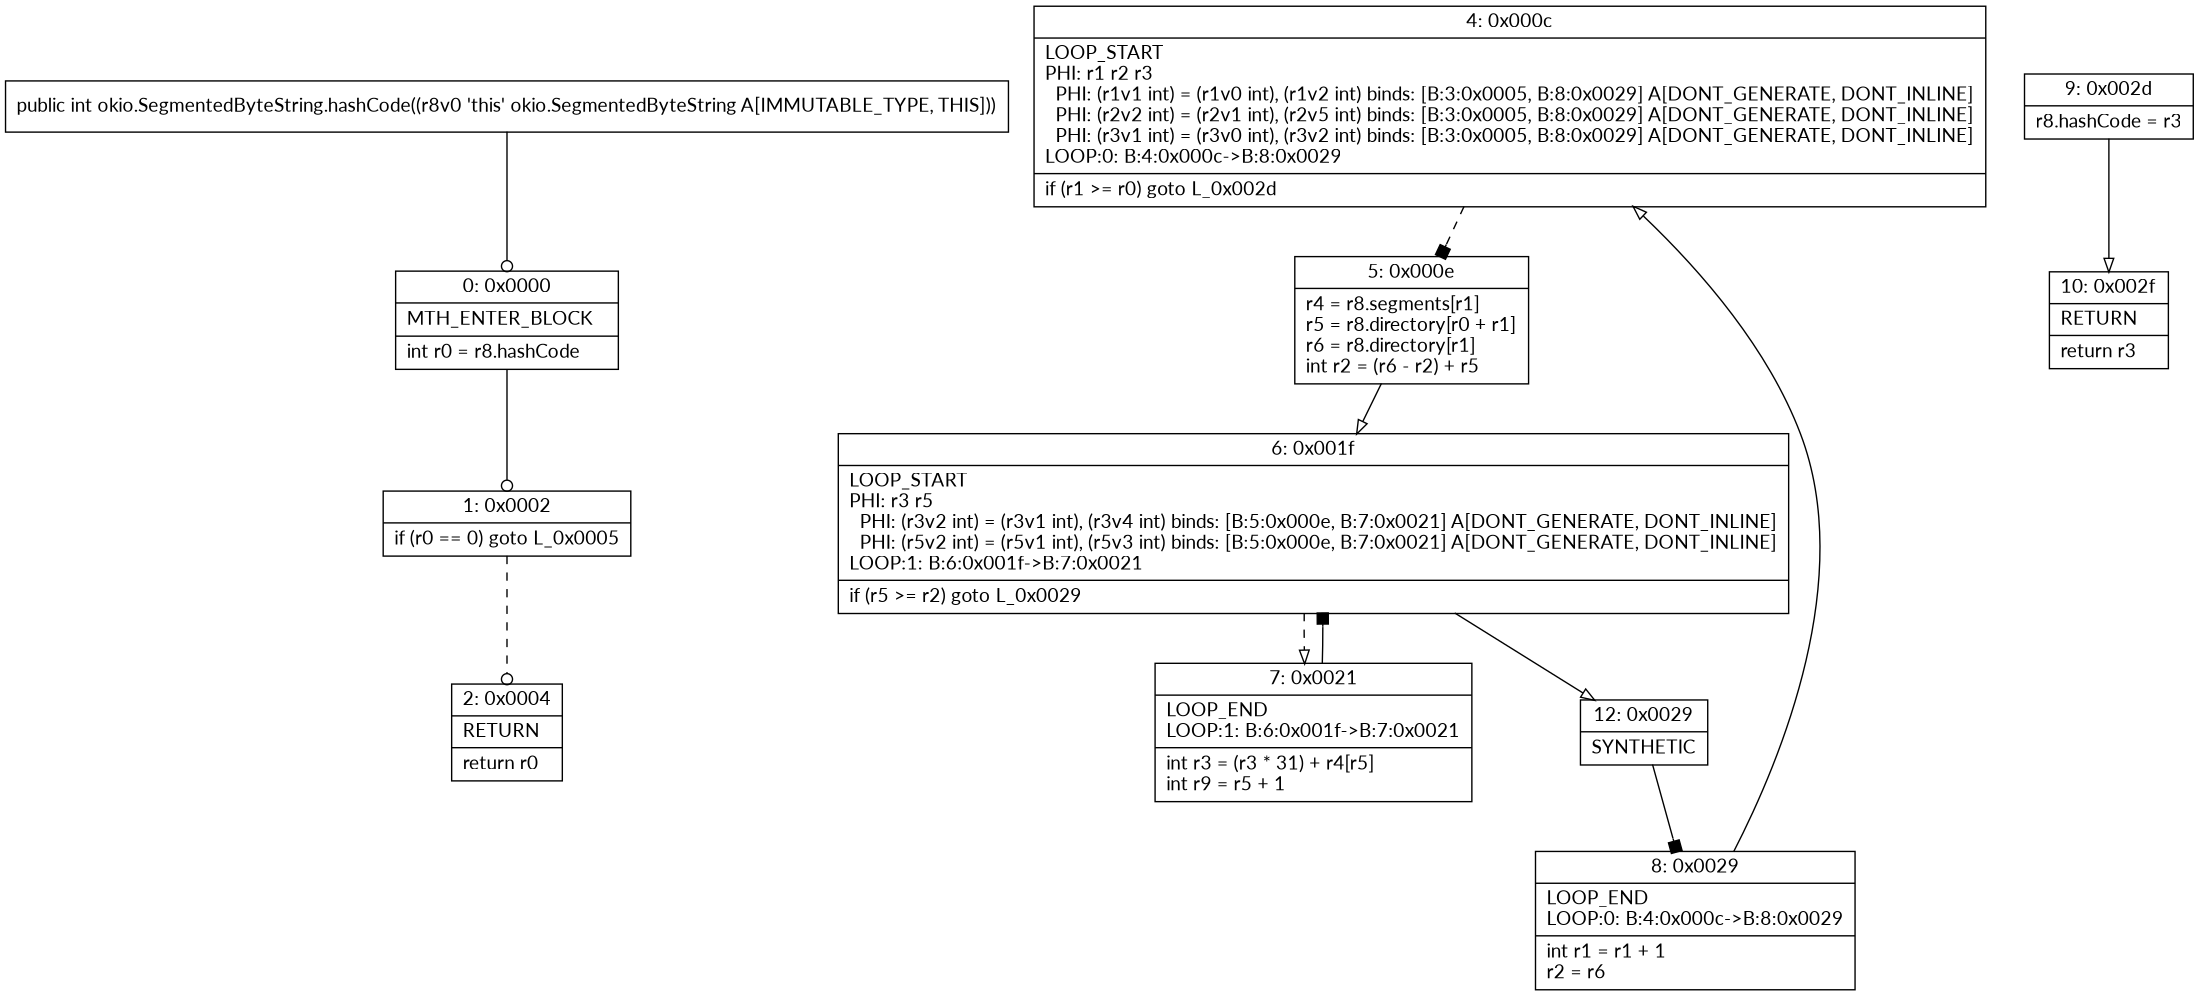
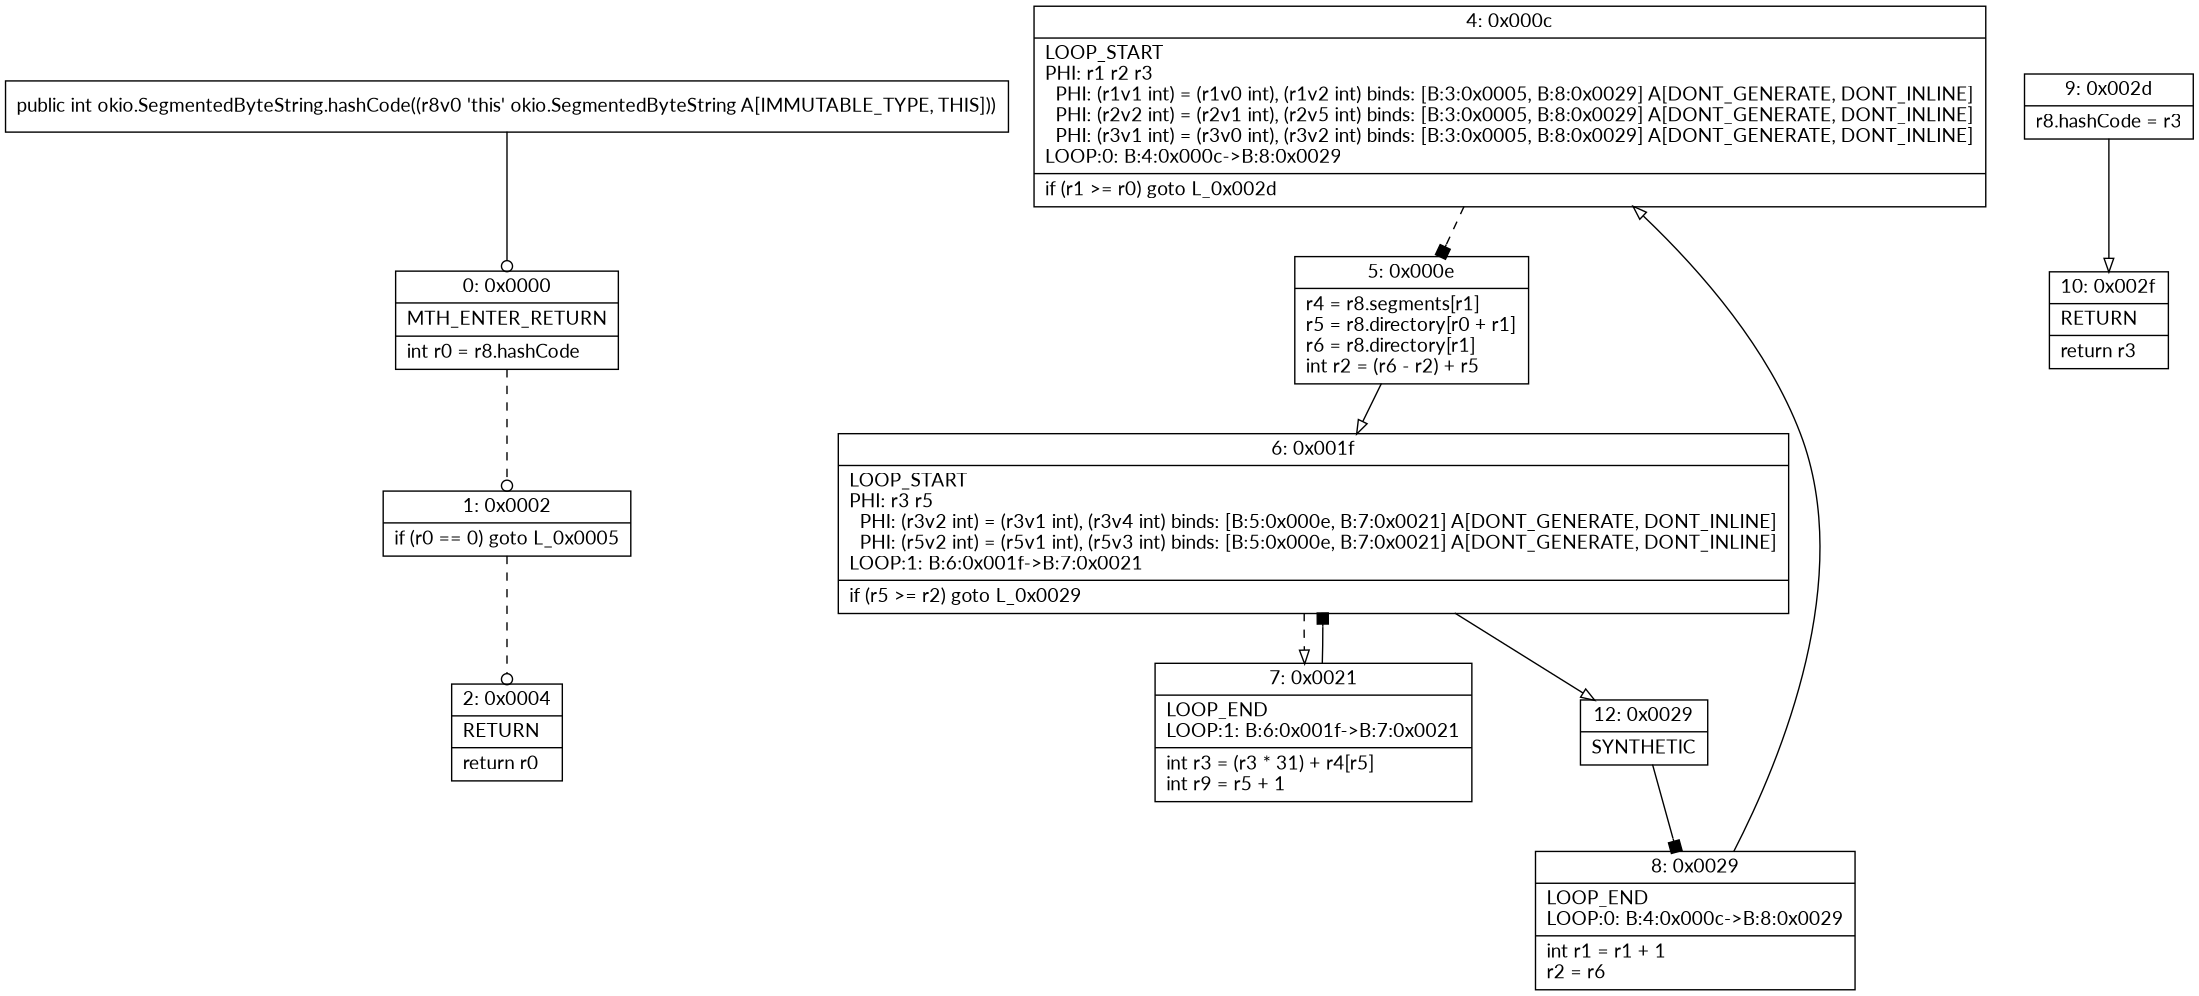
node "0: 0x0000": text "MTH_ENTER_BLOCK" -> "MTH_ENTER_RETURN"
edge "0: 0x0000" -> "1: 0x0002": style solid -> dashed
